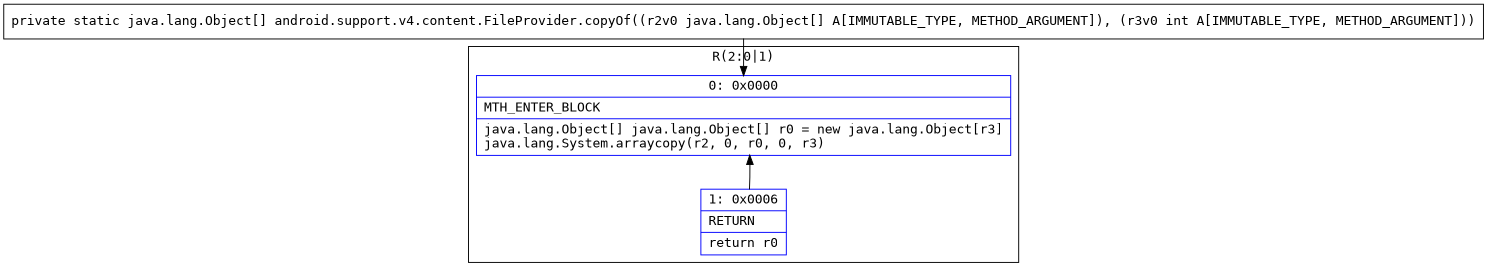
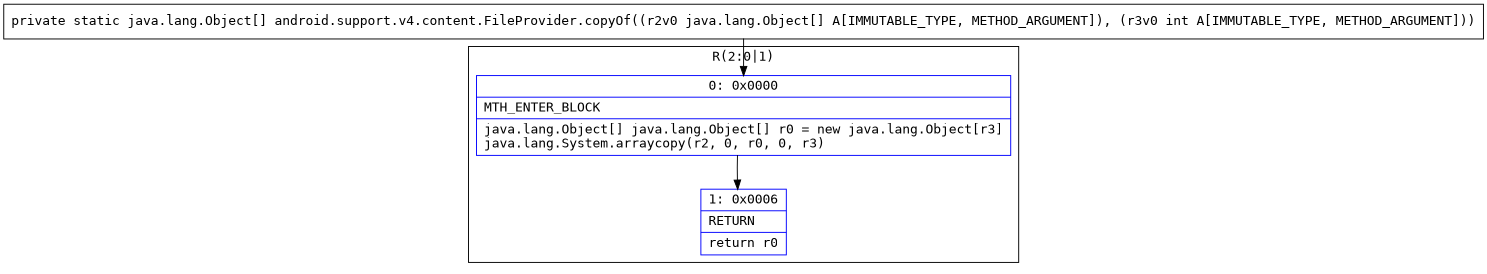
edge "1: 0x0006" -> "0: 0x0000": reversed
